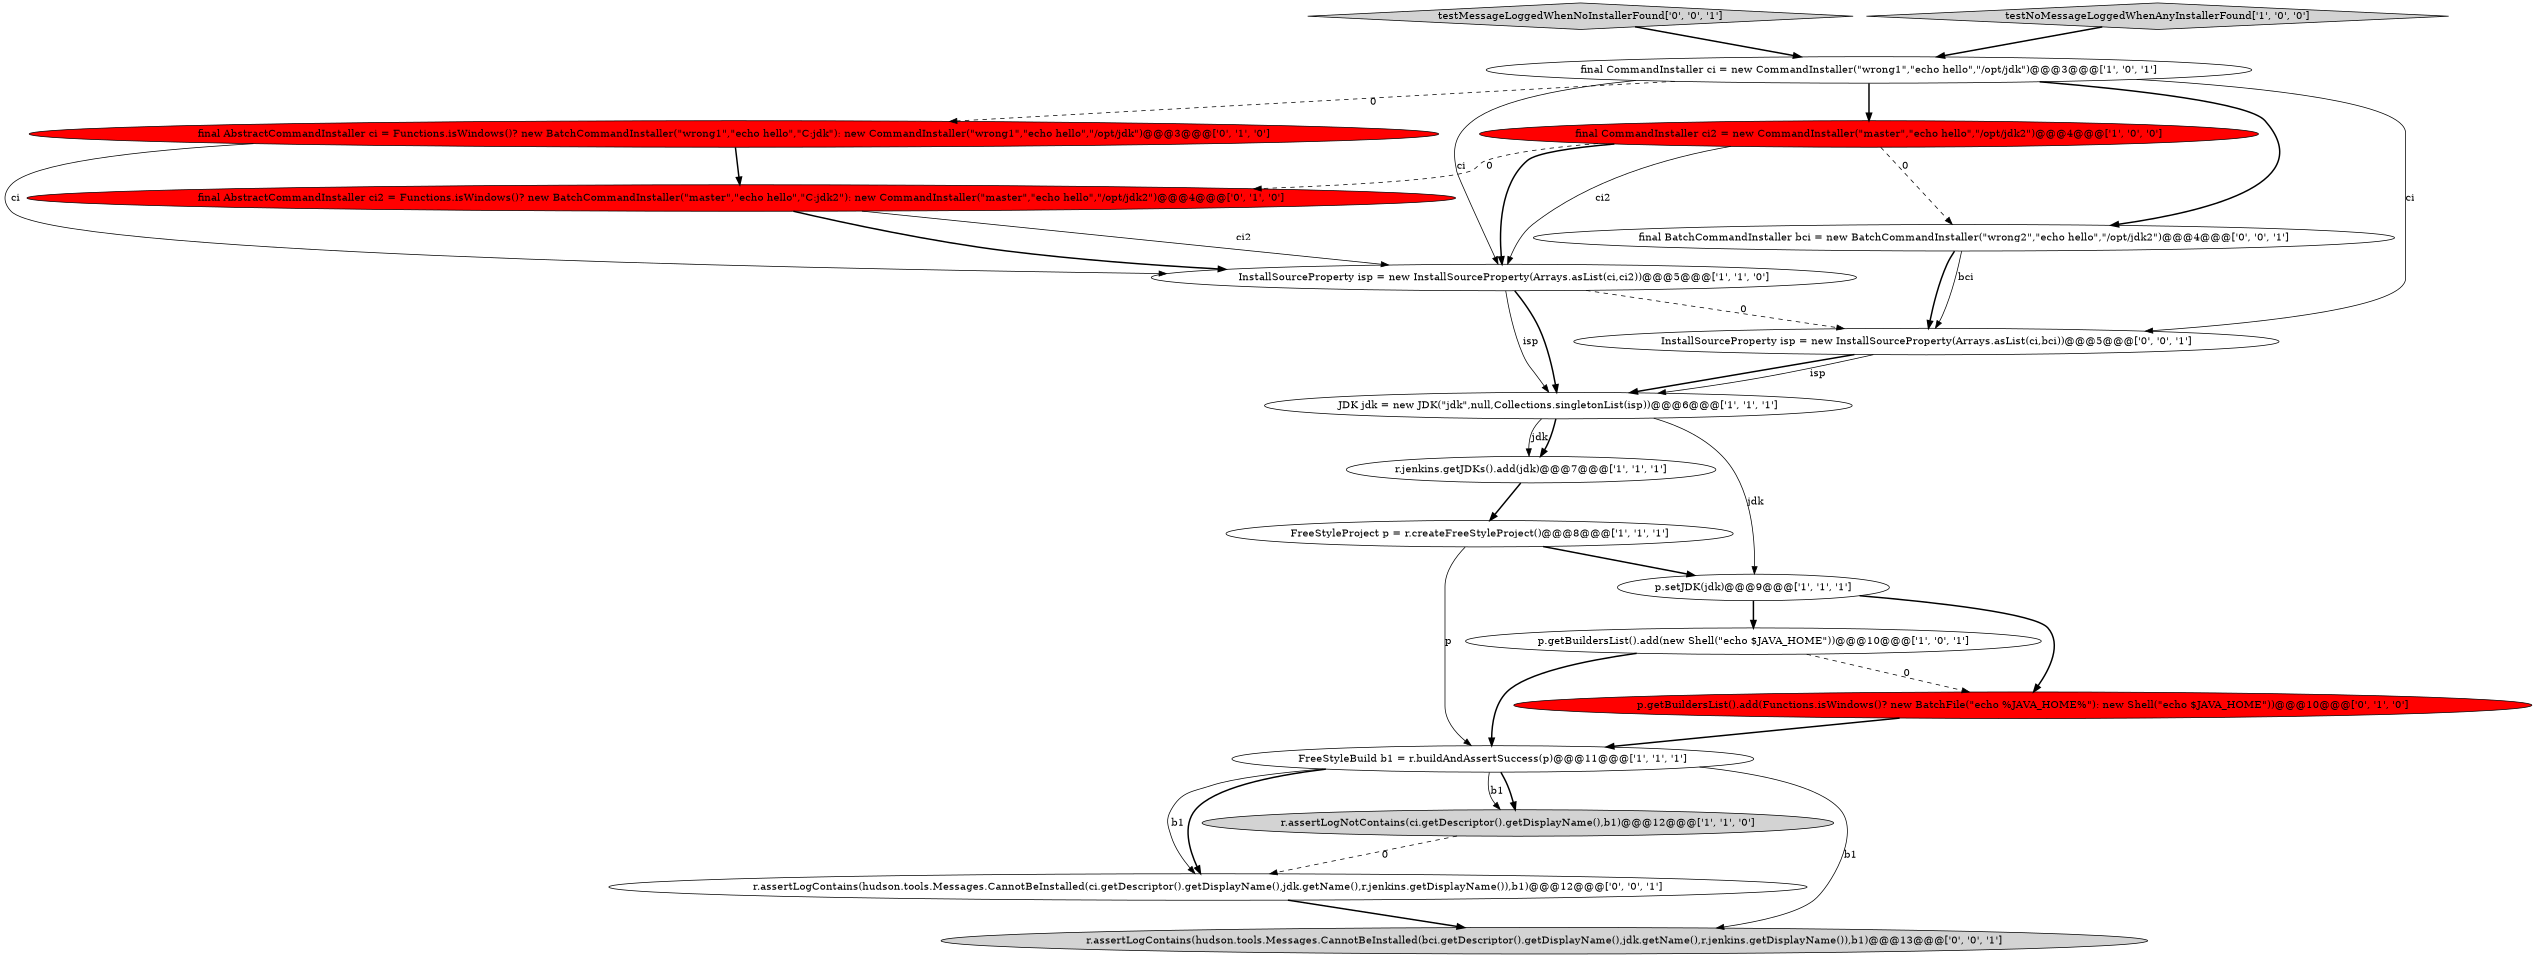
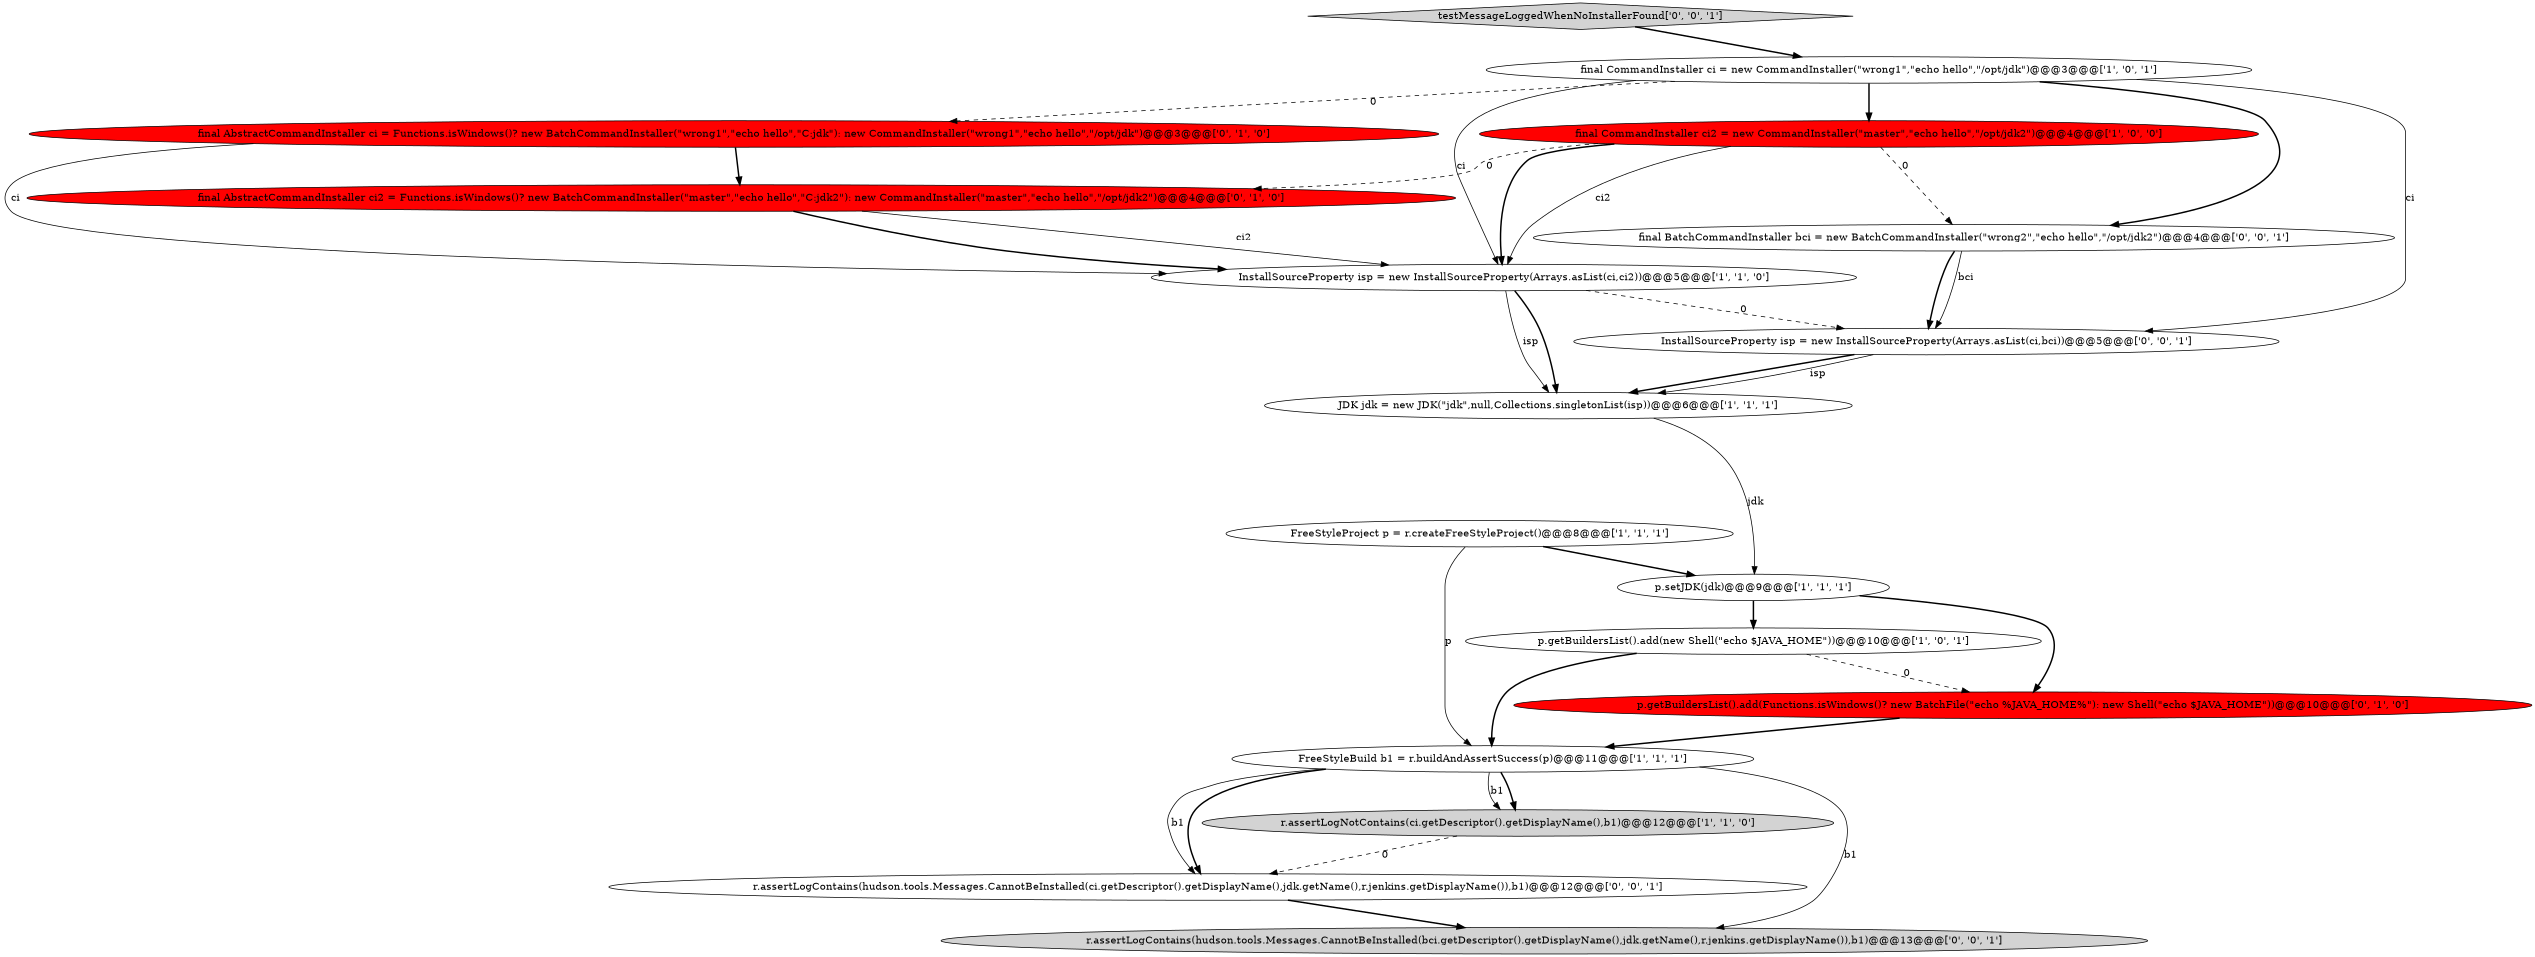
node "testNoMessageLoggedWhenAnyInstallerFound['1', '0', '0']": removed
node "r.jenkins.getJDKs().add(jdk)@@@7@@@['1', '1', '1']": removed
